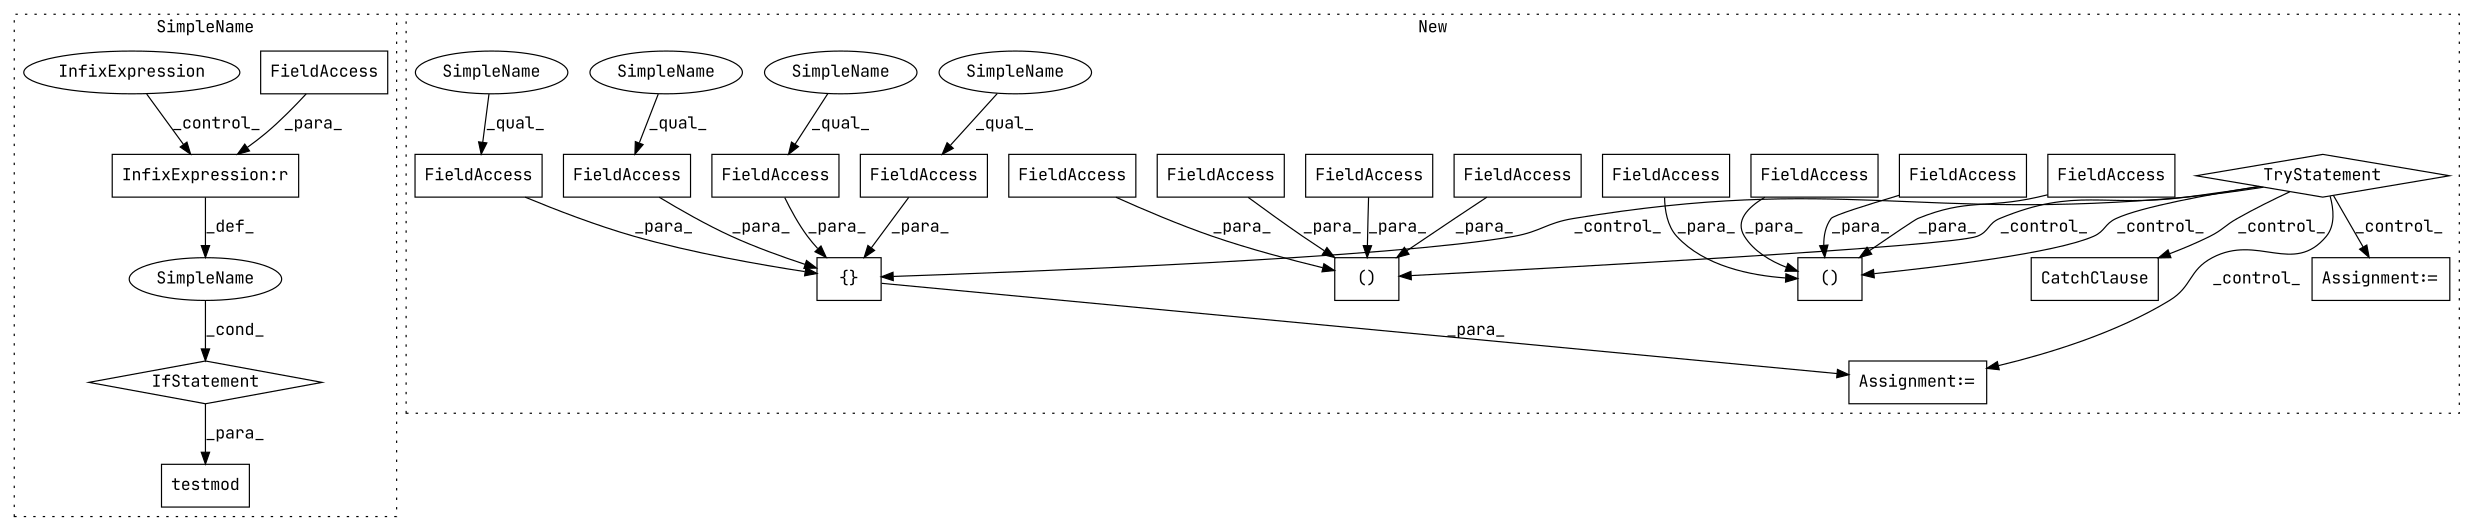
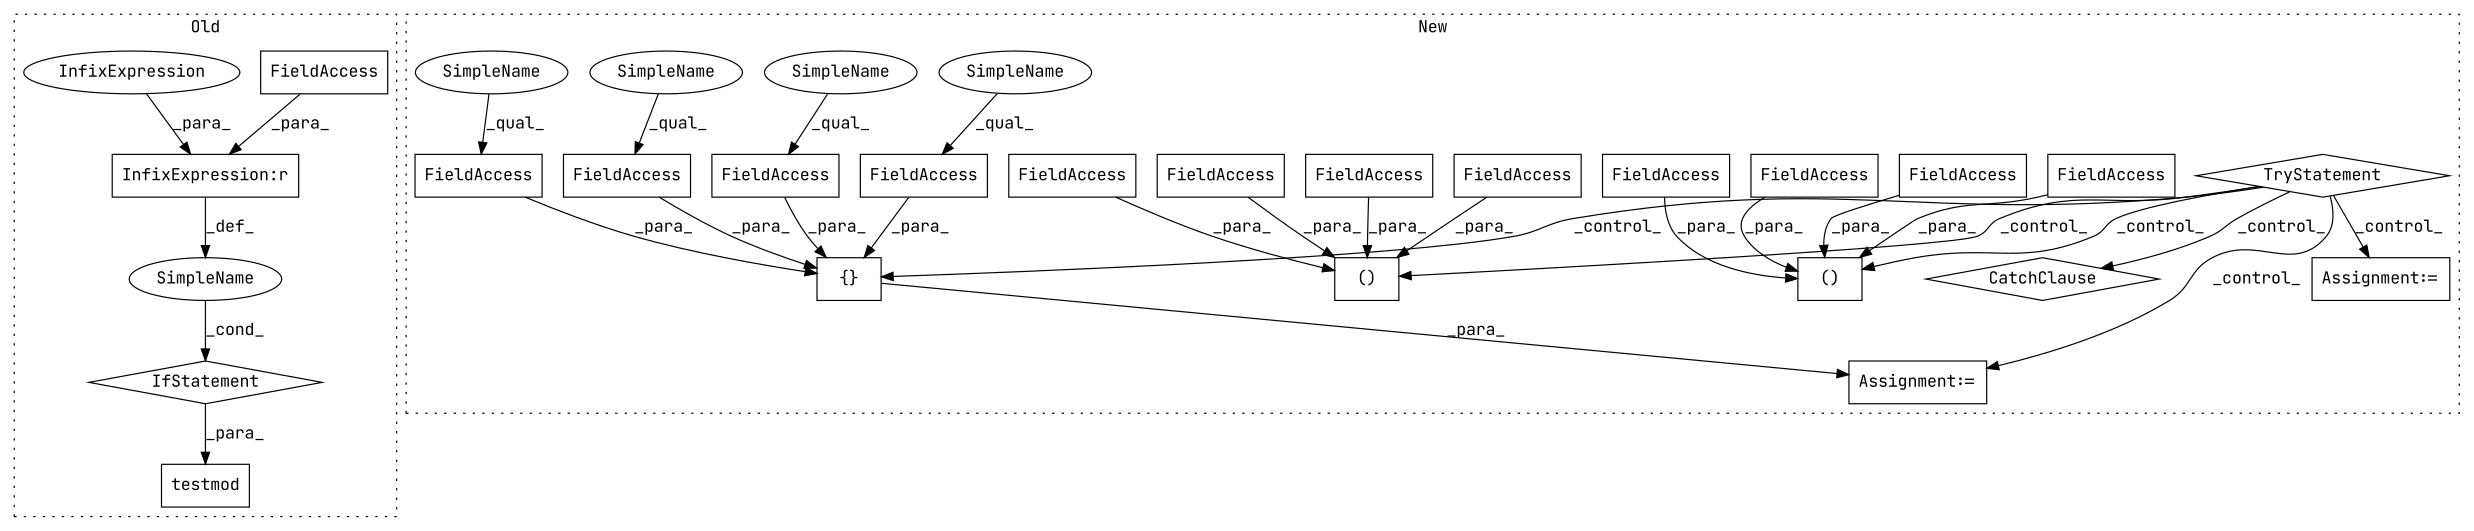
cluster "SimpleName": label "SimpleName" -> "Old"
edge "InfixExpression" -> "InfixExpression:r": label "_control_" -> "_para_"
node "CatchClause": shape box -> diamond
